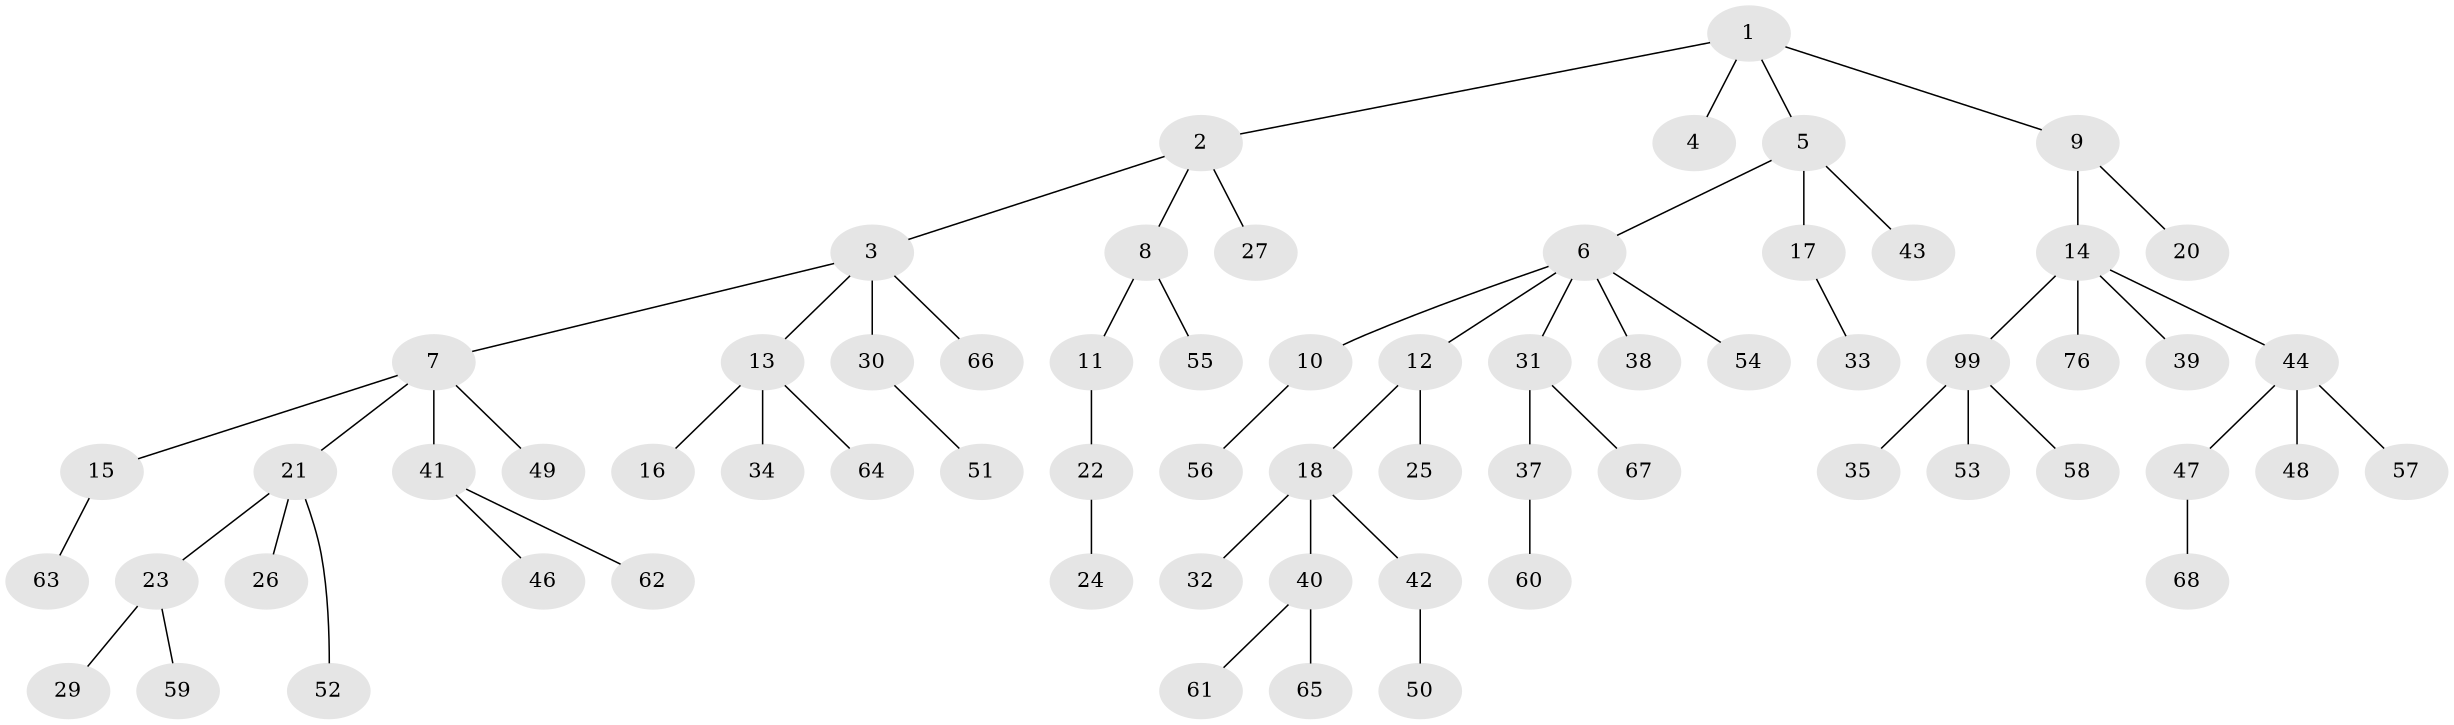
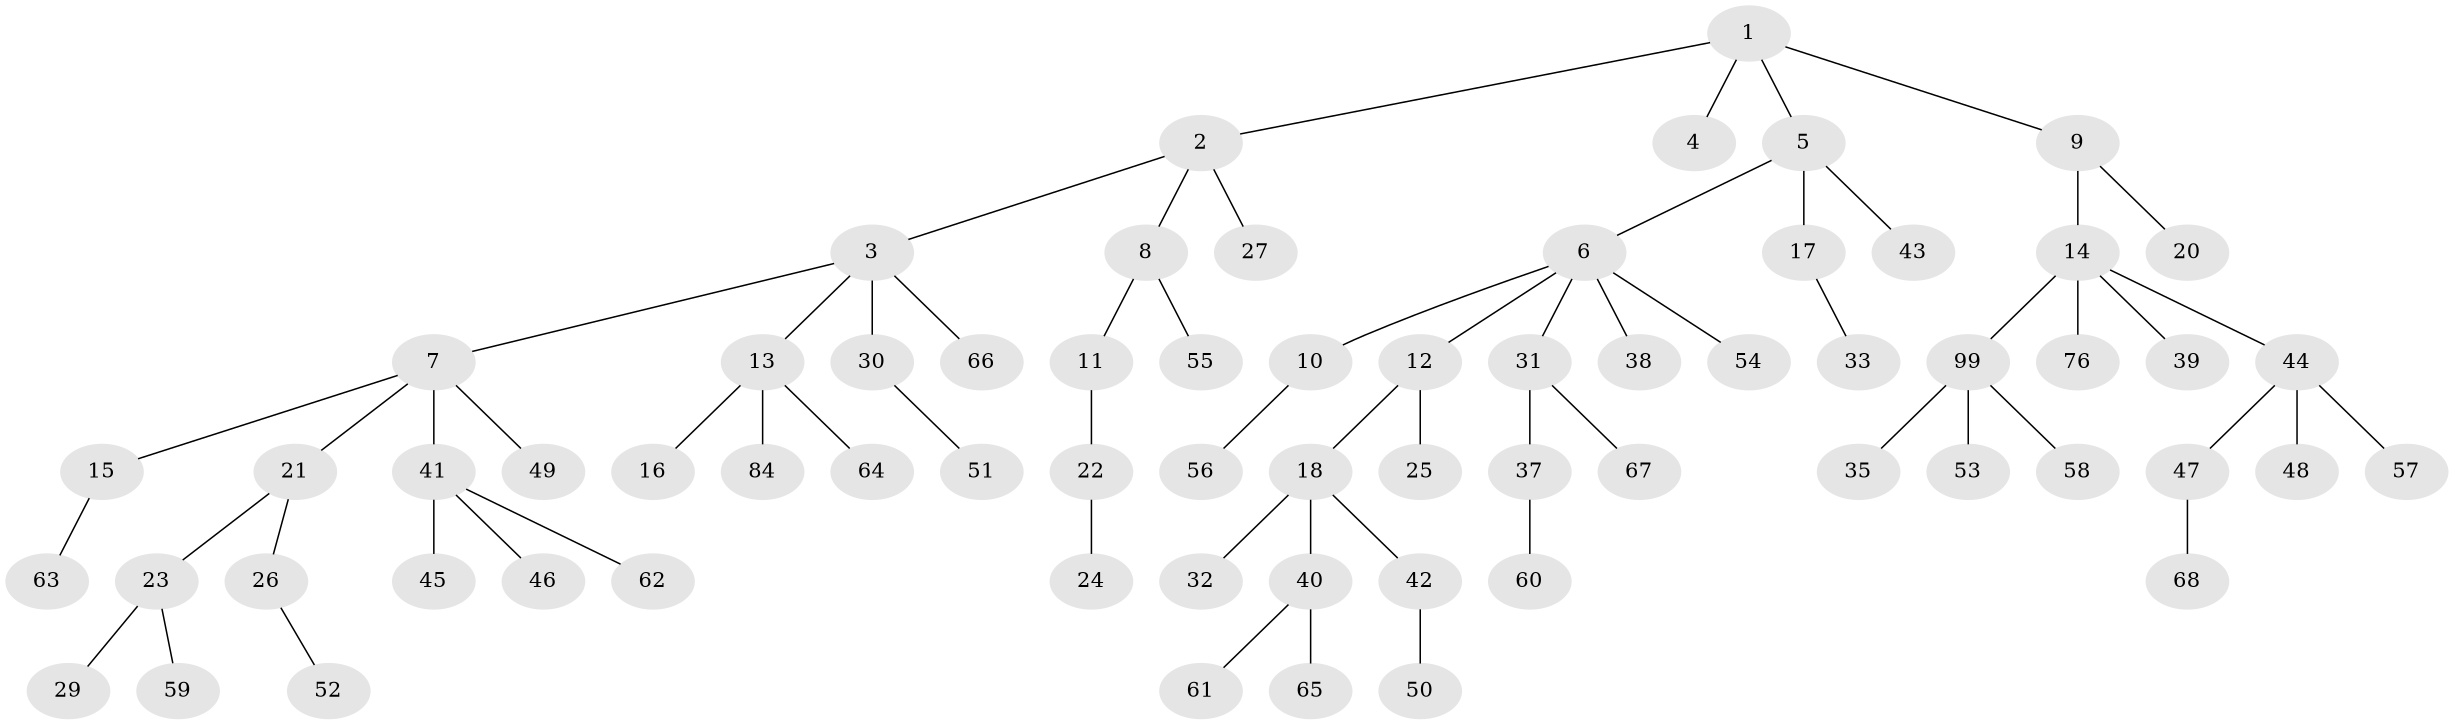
node "34": label "34" -> "84"
edge "21" -- "52": now "26" -- "52"
node "45": added
